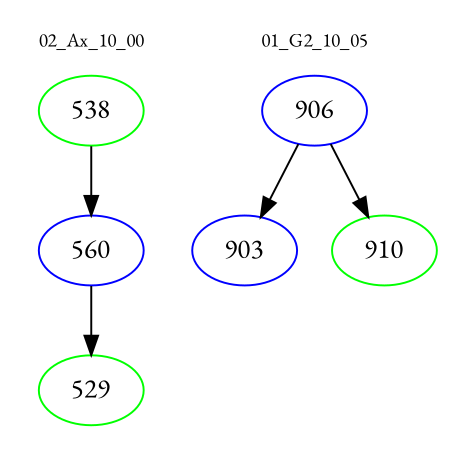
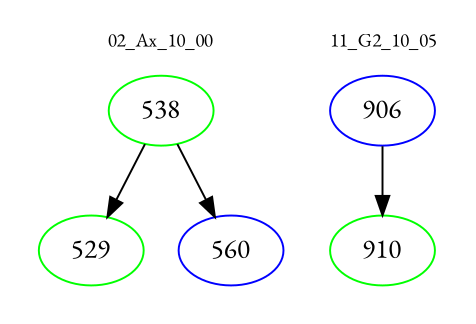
cluster "01_G2_10_05": label "01_G2_10_05" -> "11_G2_10_05"
node "903": removed
edge "560" -> "529": now "538" -> "529"
